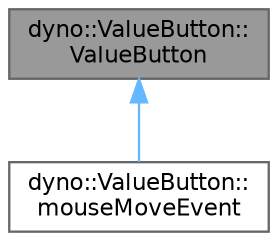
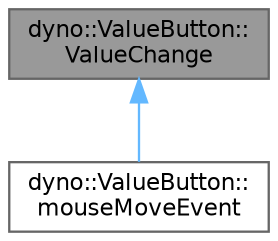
node "dyno::ValueButton:: ValueButton": label "dyno::ValueButton:: ValueButton" -> "dyno::ValueButton:: ValueChange"
